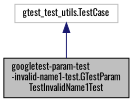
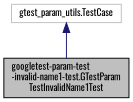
node "gtest_test_utils.TestCase": label "gtest_test_utils.TestCase" -> "gtest_param_utils.TestCase"
